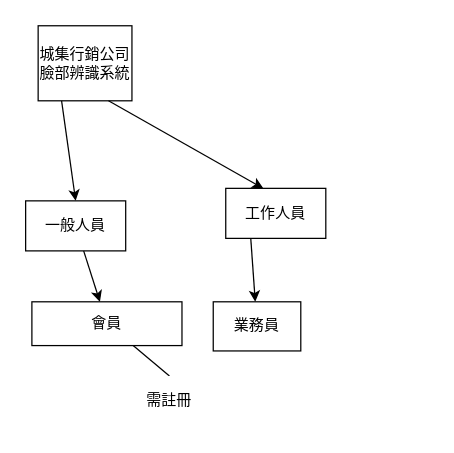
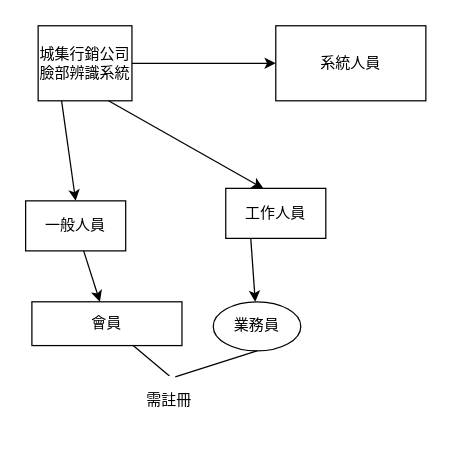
edge "城集行銷公司 臉部辨識系統" -> "系統人員": added
node "系統人員": added
node "業務員": shape rectangle -> ellipse
edge "業務員" -- "需註冊": added
